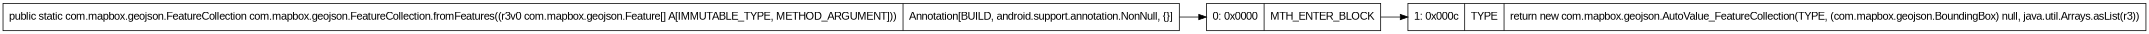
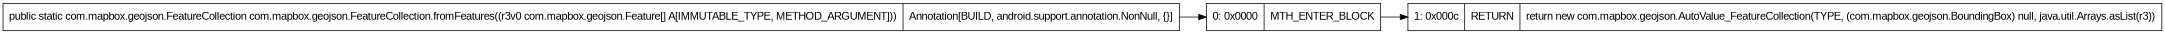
node "1: 0x000c": text "TYPE" -> "RETURN"
